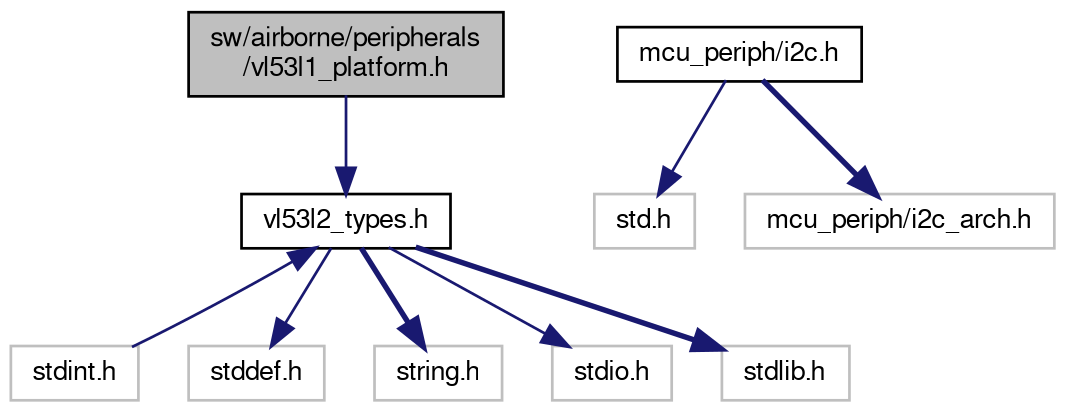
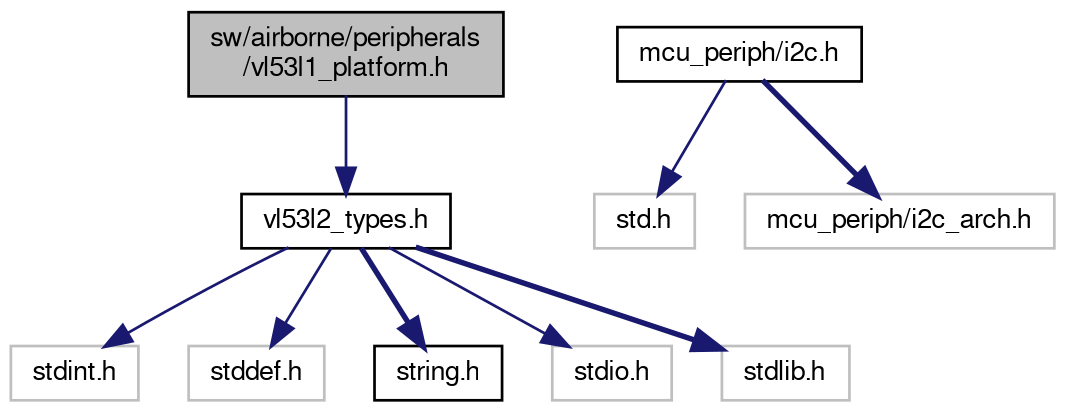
edge "stdint.h" -> "vl53l2_types.h": reversed
node "string.h": color grey75 -> black
